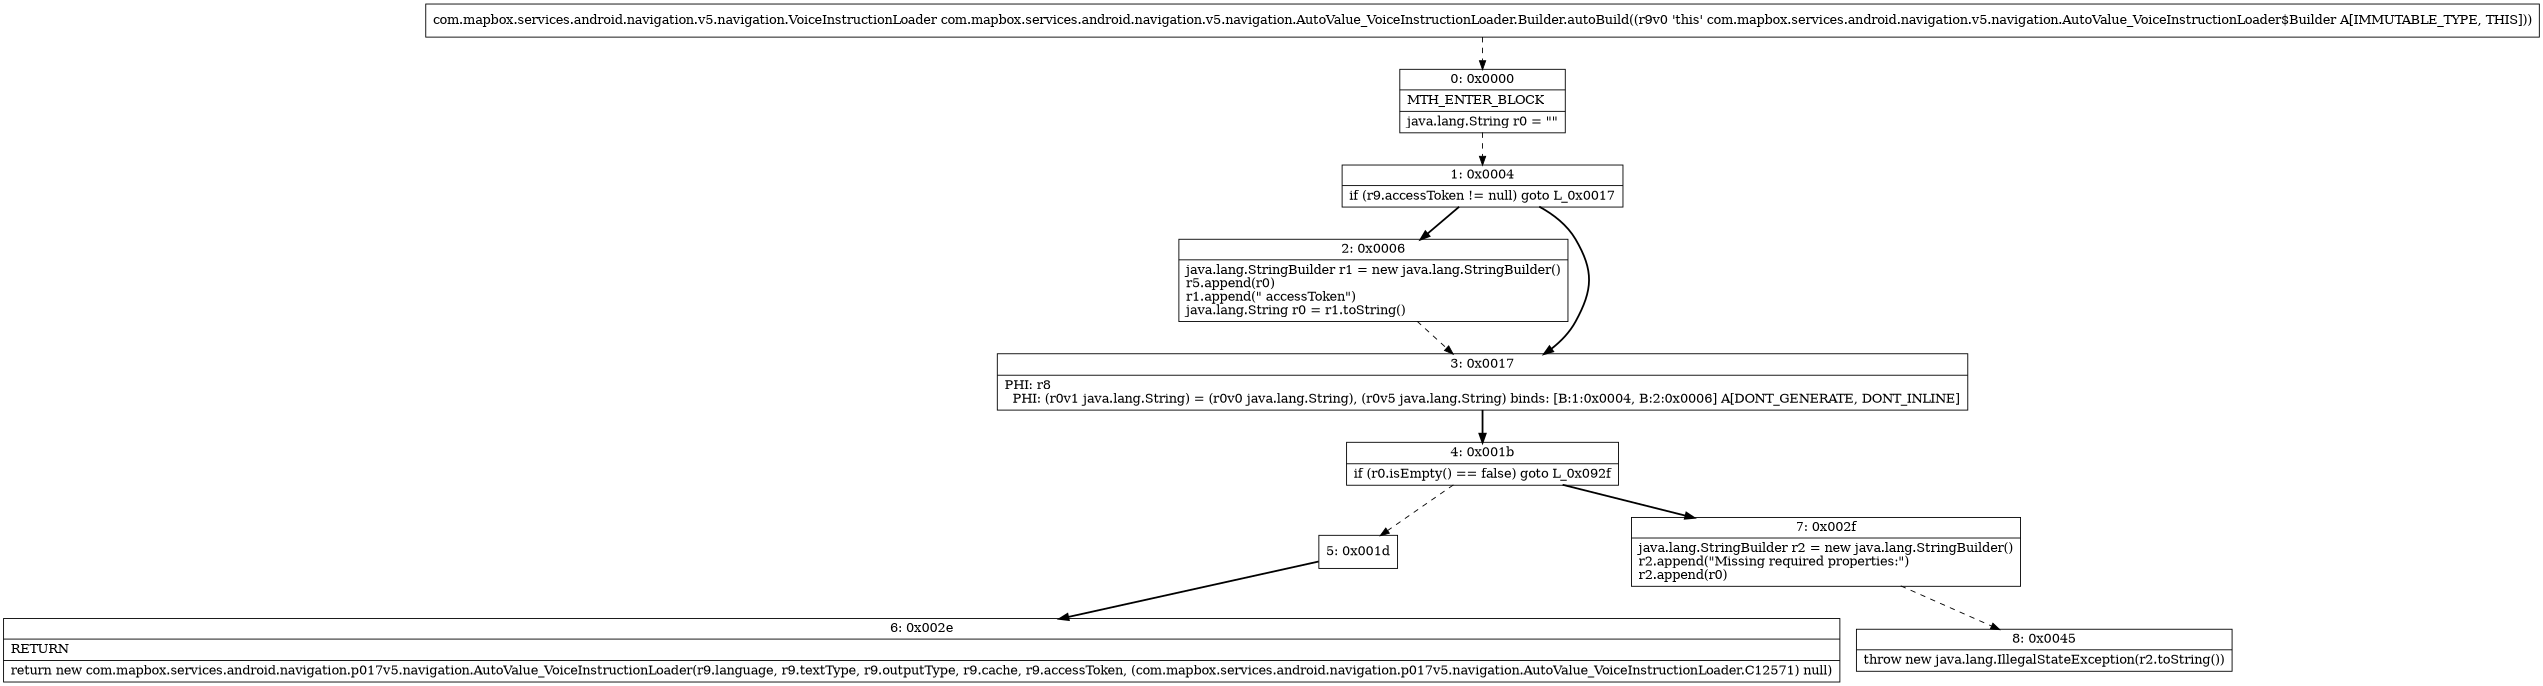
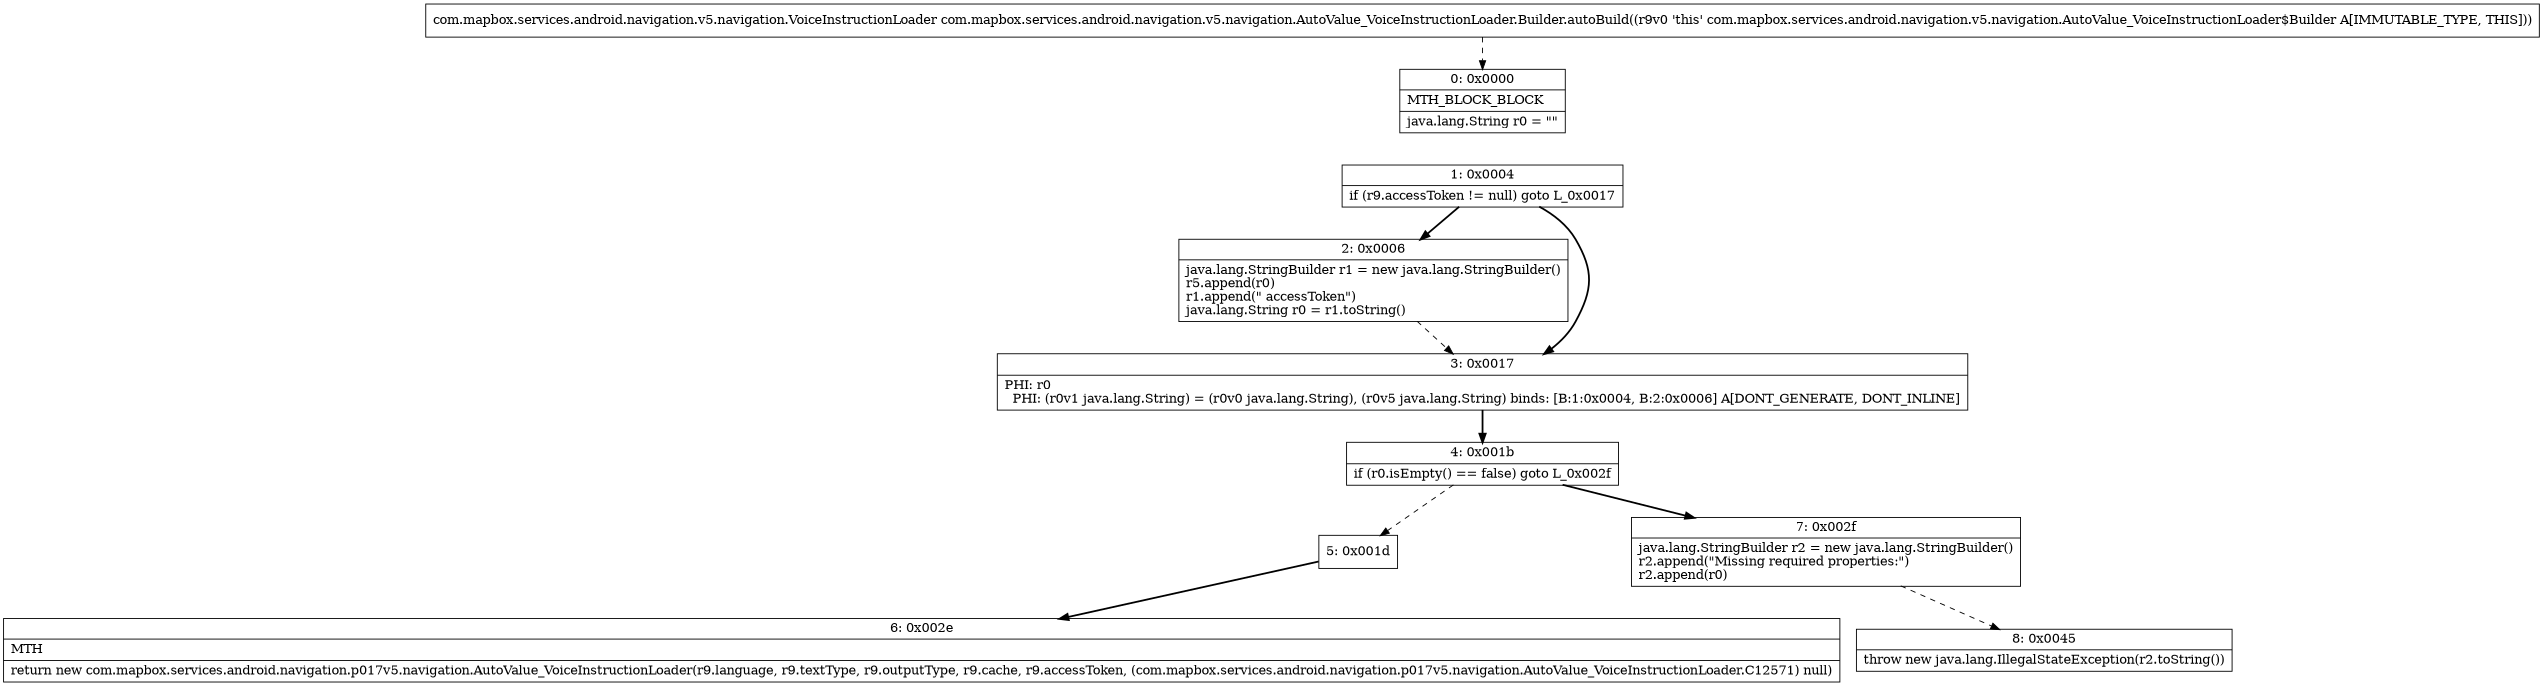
node "0: 0x0000": text "MTH_ENTER_BLOCK" -> "MTH_BLOCK_BLOCK"
edge "0: 0x0000" -> "1: 0x0004": removed
node "3: 0x0017": text "PHI: r8" -> "PHI: r0"
node "4: 0x001b": text "if (r0.isEmpty() == false) goto L_0x092f" -> "if (r0.isEmpty() == false) goto L_0x002f"
node "6: 0x002e": text "RETURN" -> "MTH"
